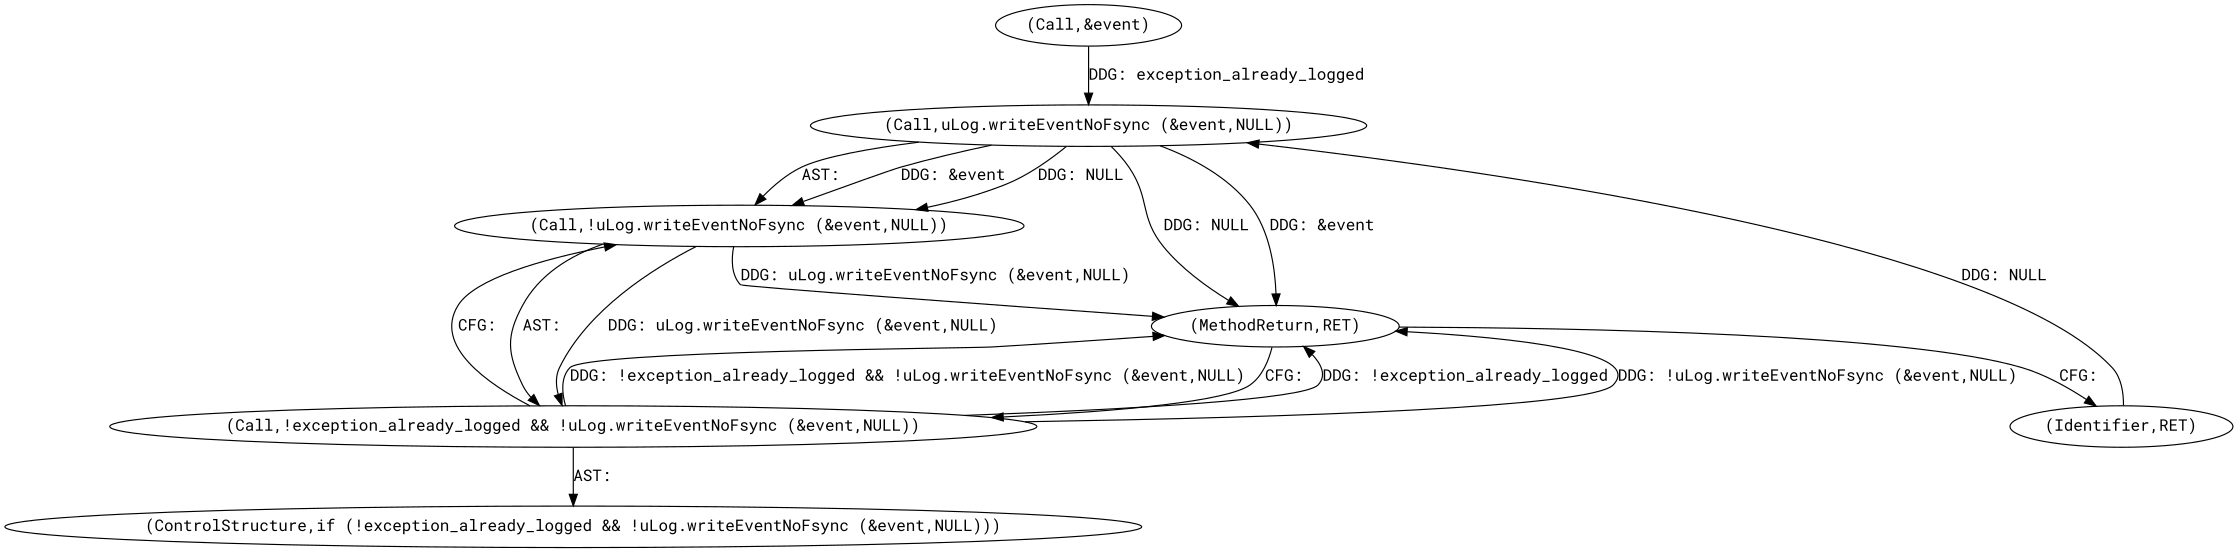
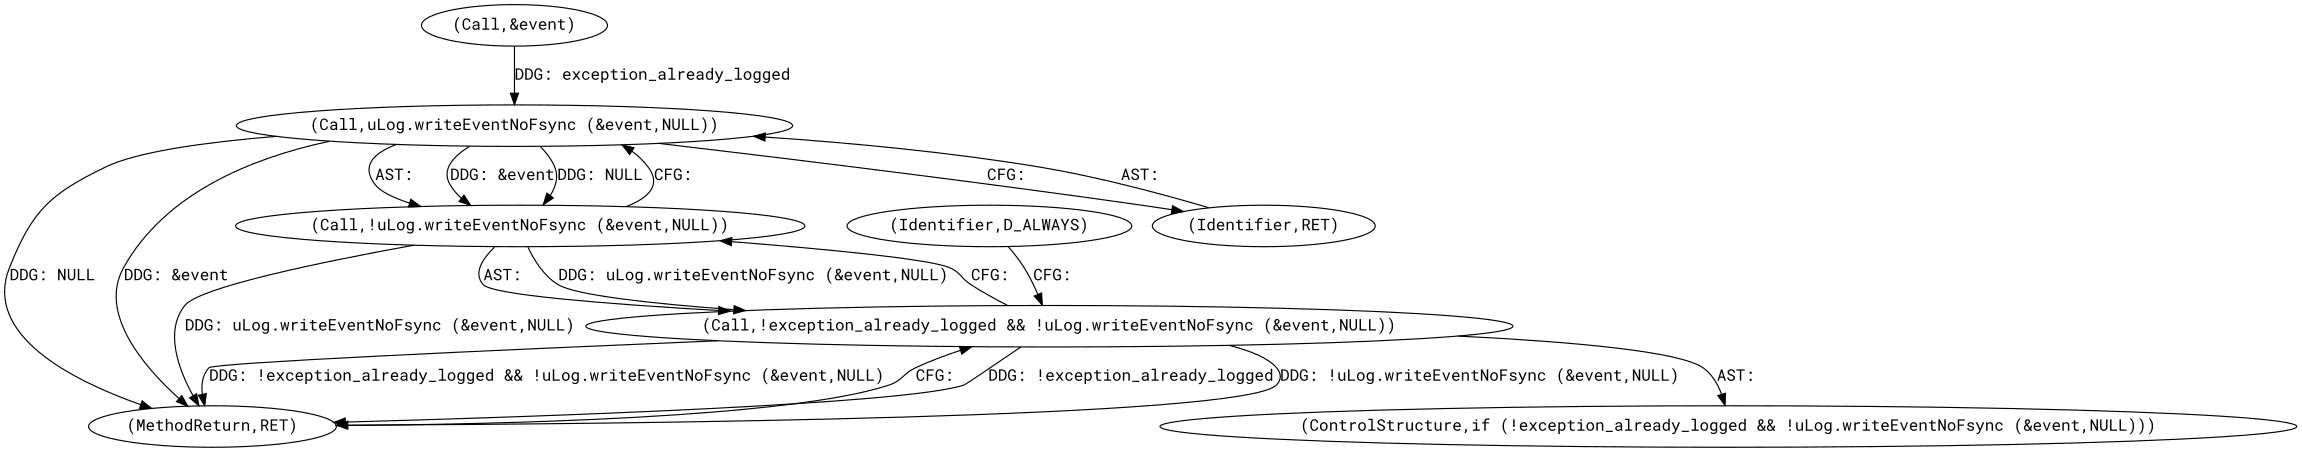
edge "(Call,!uLog.writeEventNoFsync (&event,NULL))" -> "(Call,uLog.writeEventNoFsync (&event,NULL))": added, label "CFG:"
node "(Identifier,D_ALWAYS)": added
edge "(Identifier,RET)" -> "(Call,uLog.writeEventNoFsync (&event,NULL))": label "DDG: NULL" -> "AST: "
edge "(MethodReturn,RET)" -> "(Identifier,RET)": now "(Call,uLog.writeEventNoFsync (&event,NULL))" -> "(Identifier,RET)"
